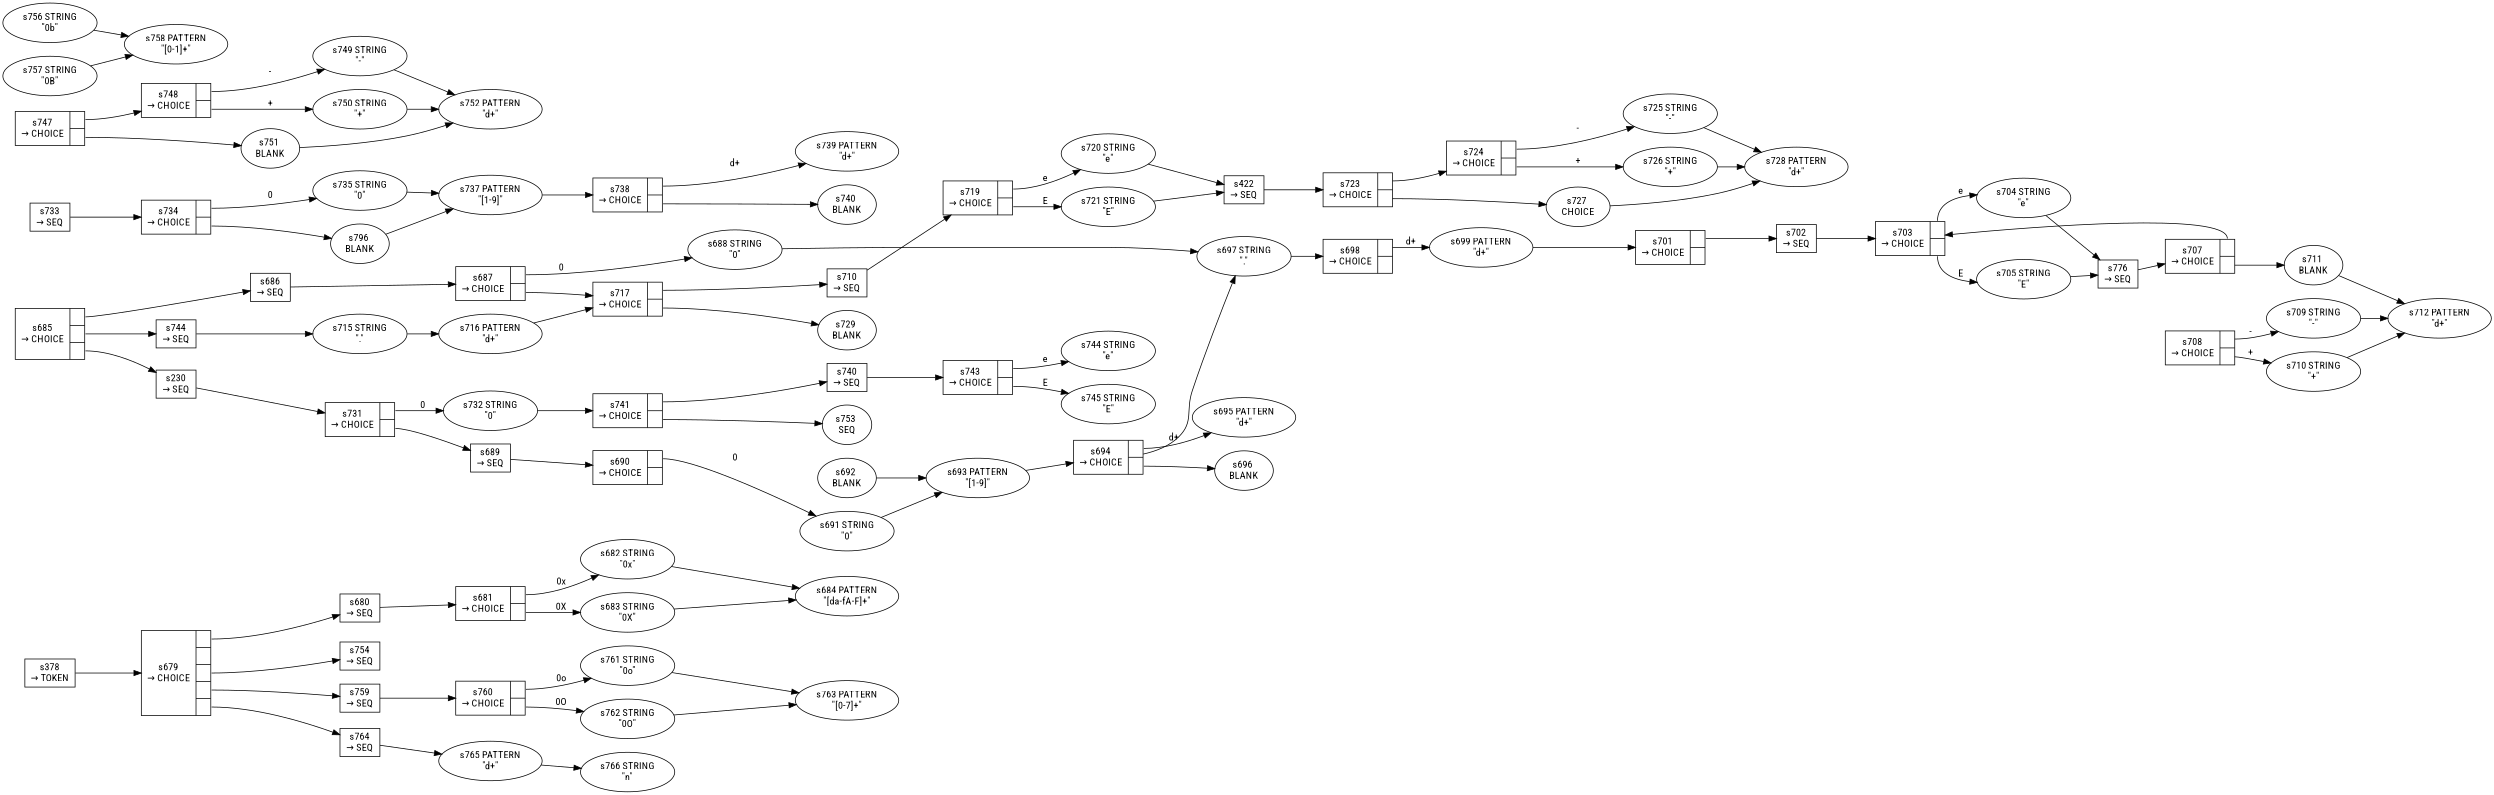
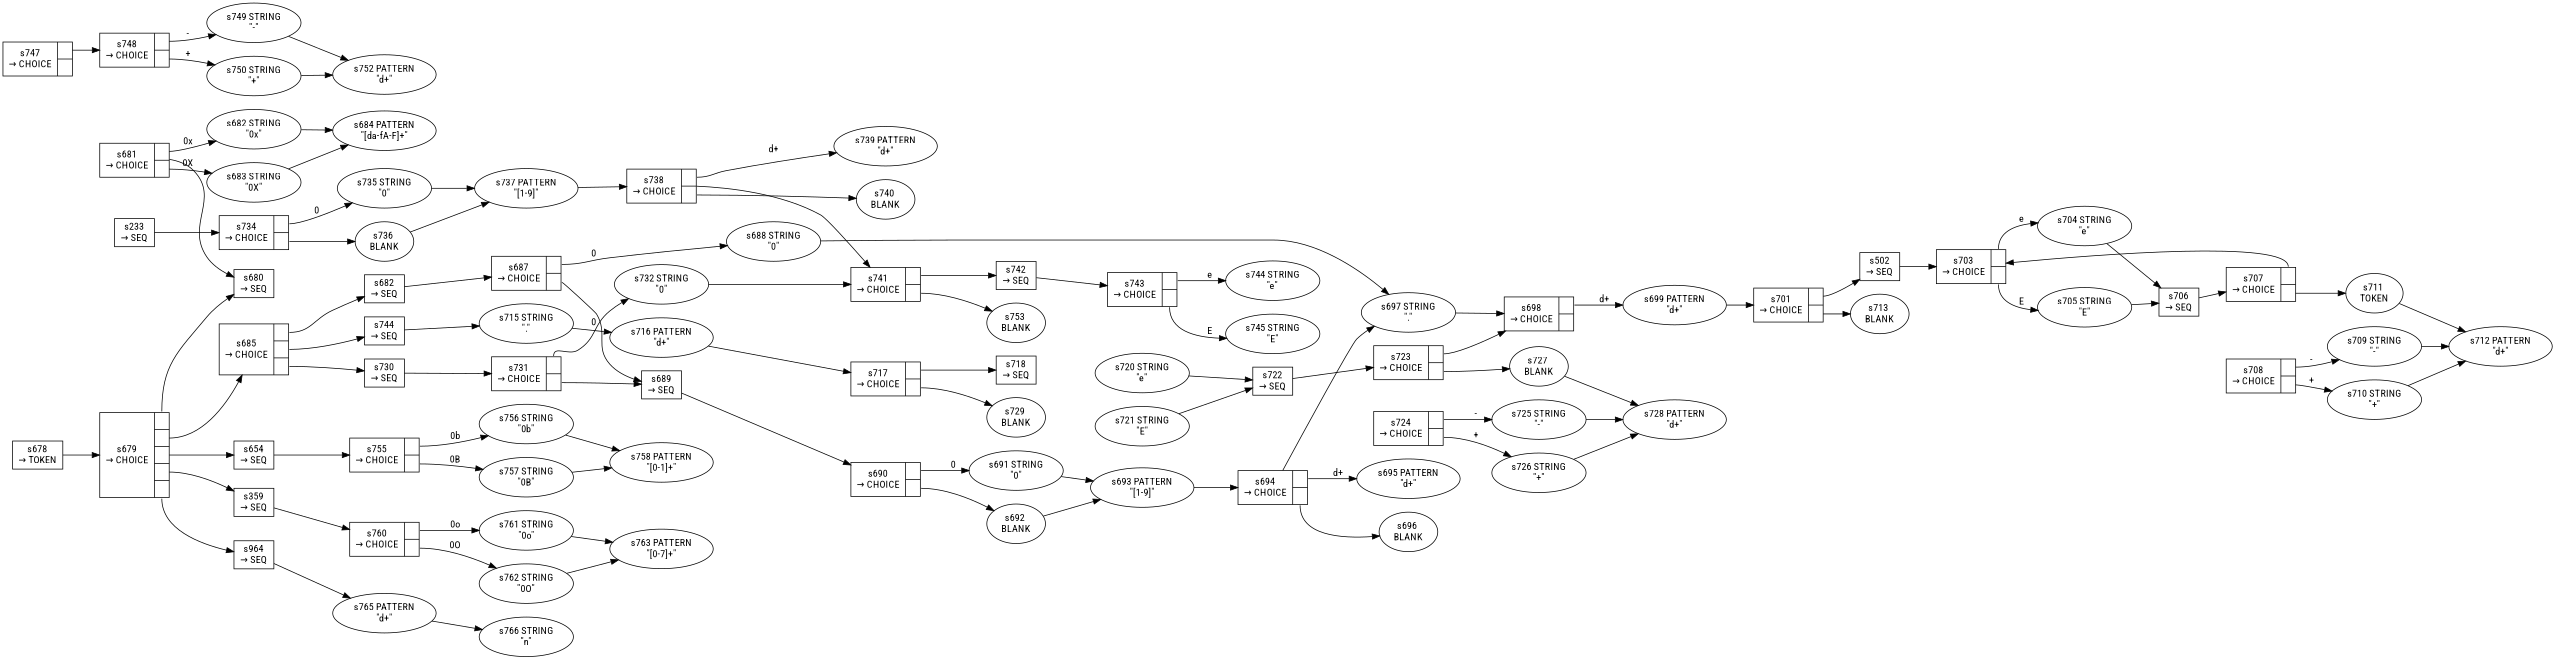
node "s751 BLANK": removed
edge "s723" -> "s724": now "s723" -> "s698"
node "s422 → SEQ": label "s422 → SEQ" -> "s722 → SEQ"
node "s719": removed
edge "s738" -> "s741": added
node "s727 CHOICE": label "s727 CHOICE" -> "s727 BLANK"
node "s733 → SEQ": label "s733 → SEQ" -> "s233 → SEQ"
node "s702 → SEQ": label "s702 → SEQ" -> "s502 → SEQ"
node "s796 BLANK": label "s796 BLANK" -> "s736 BLANK"
node "s711 BLANK": label "s711 BLANK" -> "s711 TOKEN"
node "s776 → SEQ": label "s776 → SEQ" -> "s706 → SEQ"
node "s710 → SEQ": label "s710 → SEQ" -> "s718 → SEQ"
node "s686 → SEQ": label "s686 → SEQ" -> "s682 → SEQ"
edge "s687" -> "s717": now "s687" -> "s689 → SEQ"
node "s713 BLANK": added
node "s740 → SEQ": label "s740 → SEQ" -> "s742 → SEQ"
node "s230 → SEQ": label "s230 → SEQ" -> "s730 → SEQ"
edge "s679" -> "s685": added
node "s753 SEQ": label "s753 SEQ" -> "s753 BLANK"
node "s755": added
edge "s690" -> "s692 BLANK": added
edge "s680 → SEQ" -> "s681": reversed
node "s754 → SEQ": label "s754 → SEQ" -> "s654 → SEQ"
node "s378 → TOKEN": label "s378 → TOKEN" -> "s678 → TOKEN"
node "s759 → SEQ": label "s759 → SEQ" -> "s359 → SEQ"
node "s764 → SEQ": label "s764 → SEQ" -> "s964 → SEQ"
